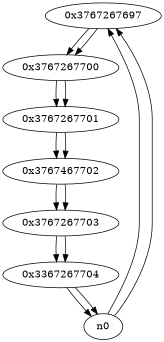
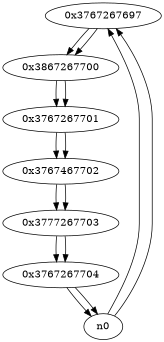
node "0x3767267700": label "0x3767267700" -> "0x3867267700"
node "0x3767267703": label "0x3767267703" -> "0x3777267703"
node "0x3367267704": label "0x3367267704" -> "0x3767267704"
